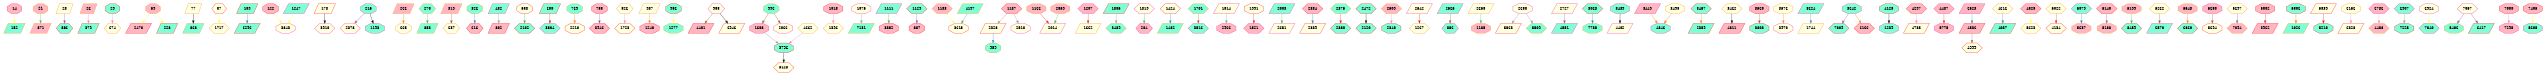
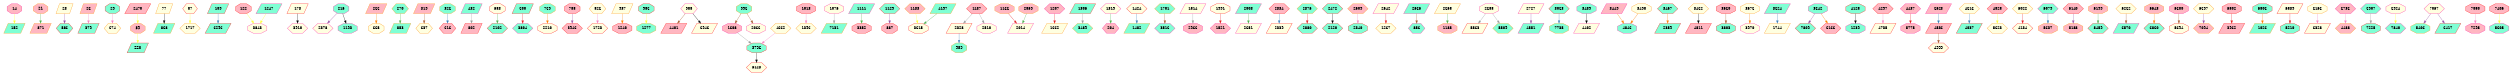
edge "59" -> "2470": reversed
